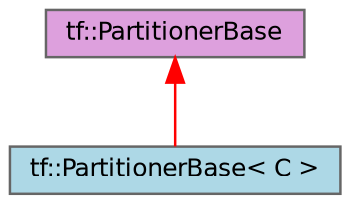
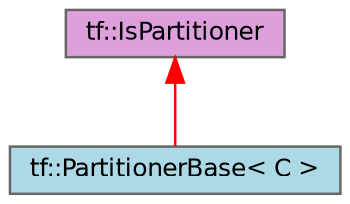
node "tf::PartitionerBase": label "tf::PartitionerBase" -> "tf::IsPartitioner"
